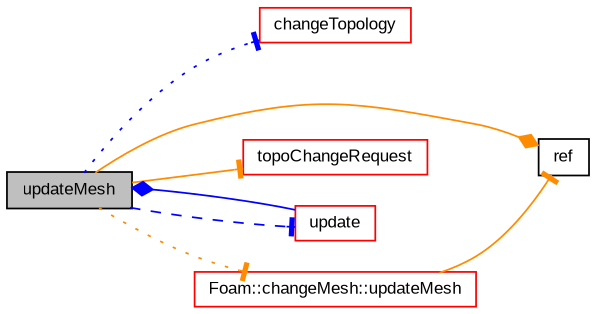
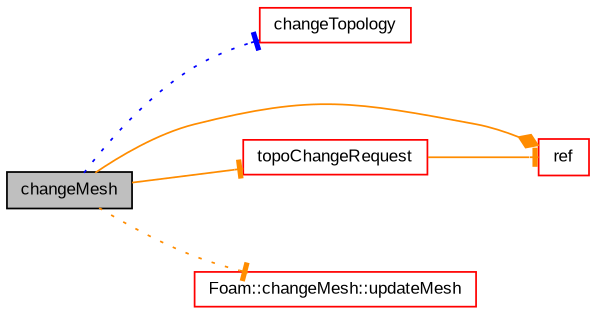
node "ref": color black -> red
node "updateMesh": label "updateMesh" -> "changeMesh"
node "update": removed
edge "Foam::changeMesh::updateMesh" -> "ref": now "topoChangeRequest" -> "ref"
